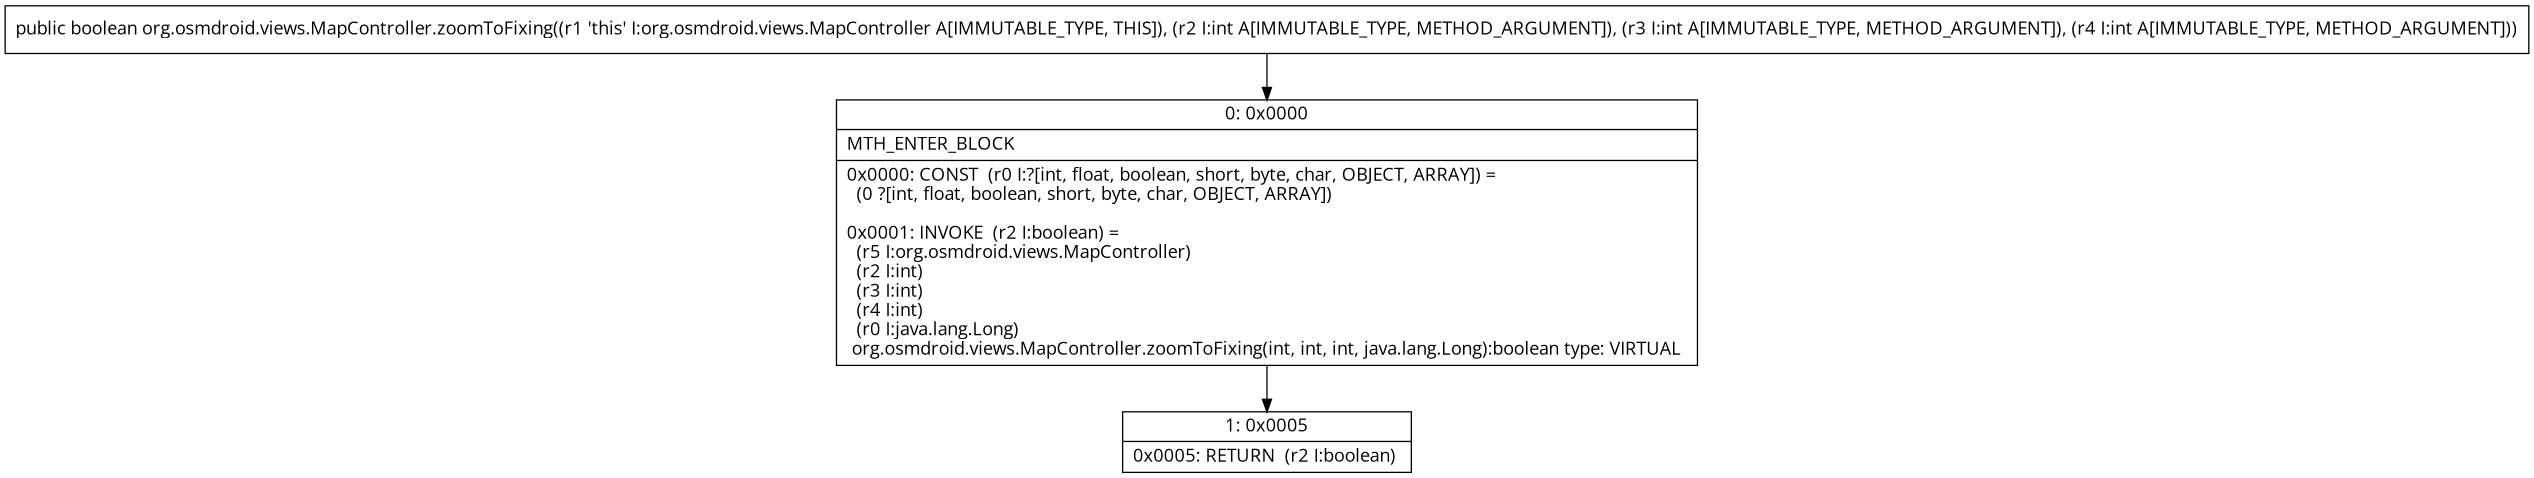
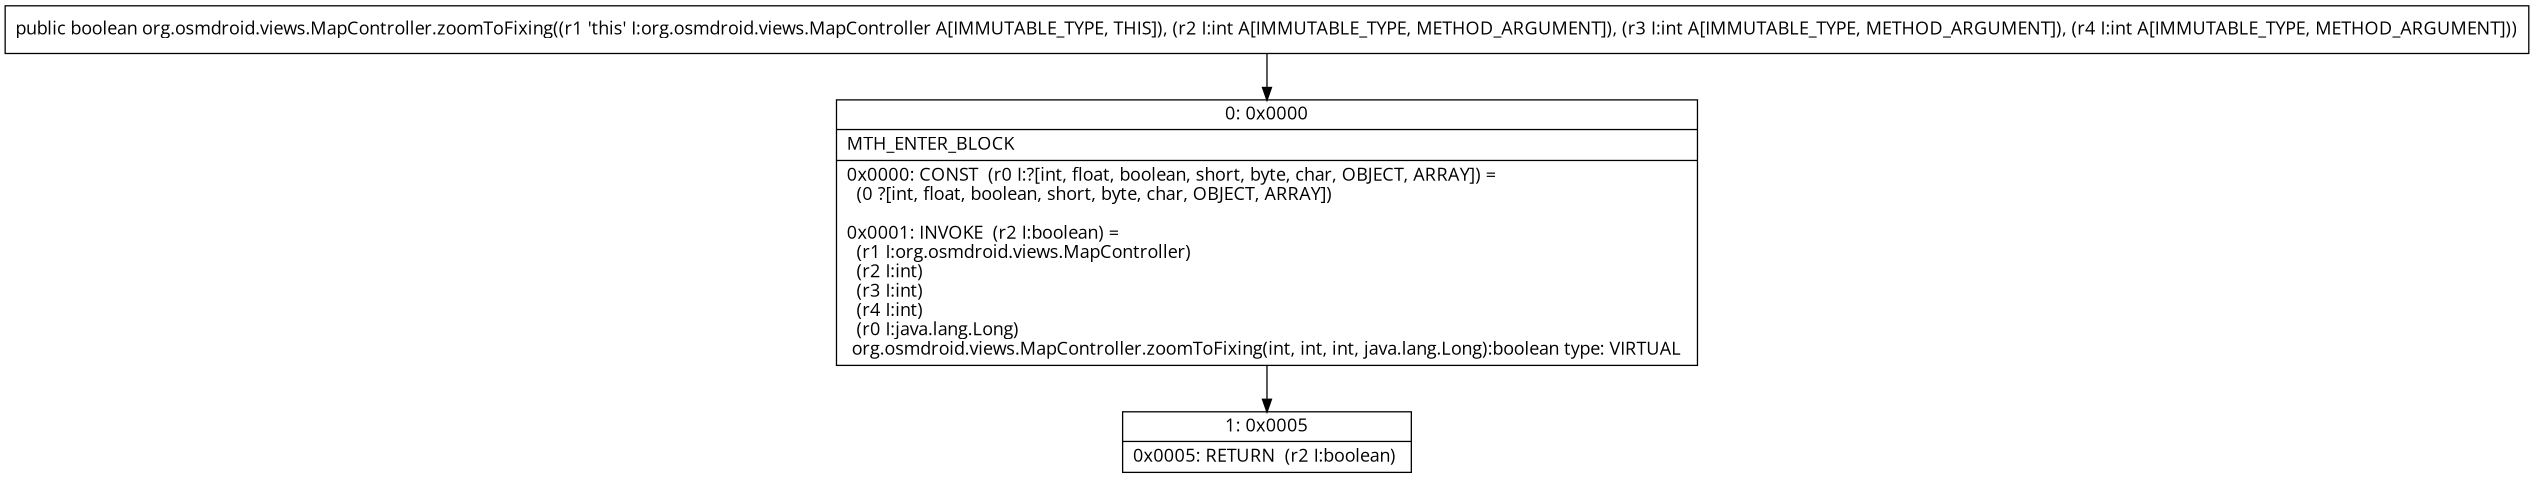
node "0: 0x0000": text "(r5 I:org.osmdroid.views.MapController)" -> "(r1 I:org.osmdroid.views.MapController)"
